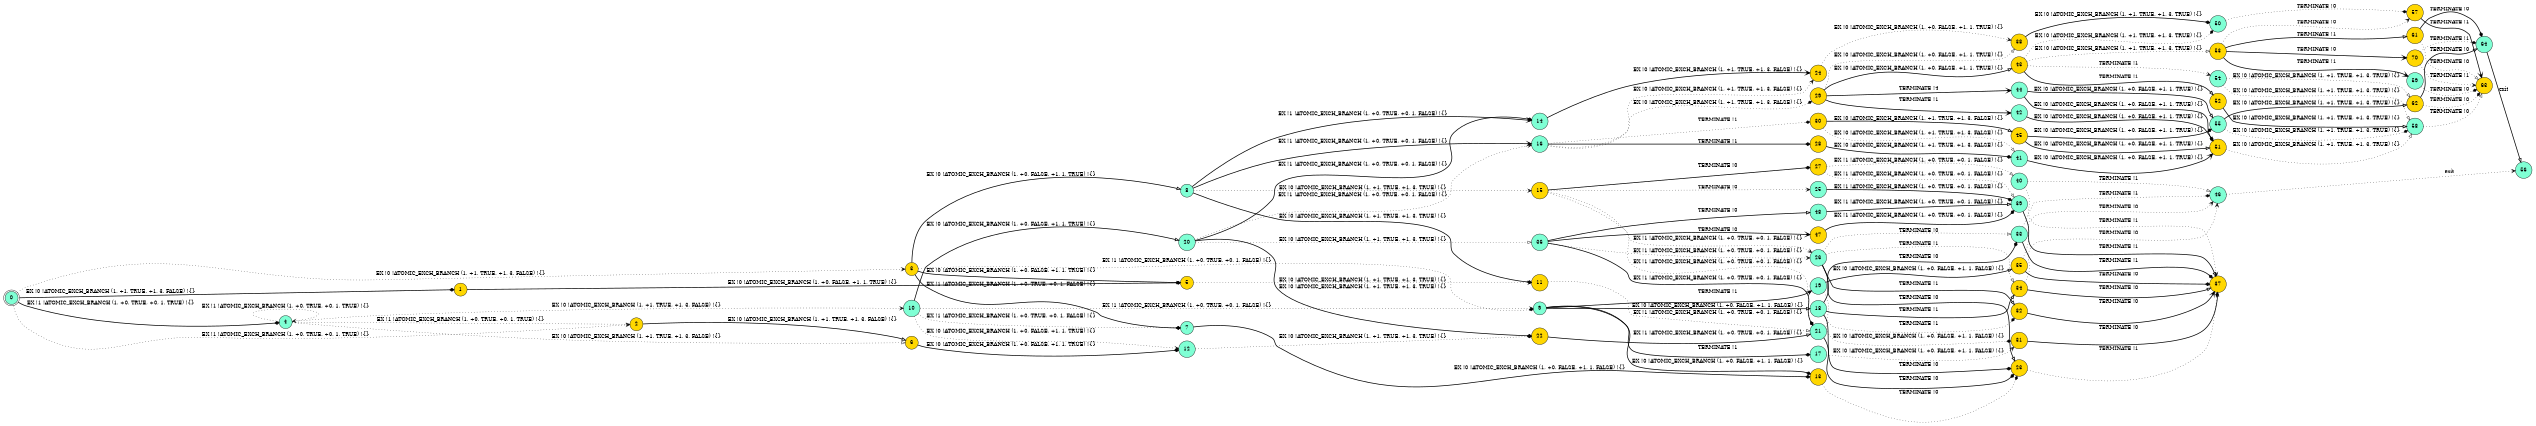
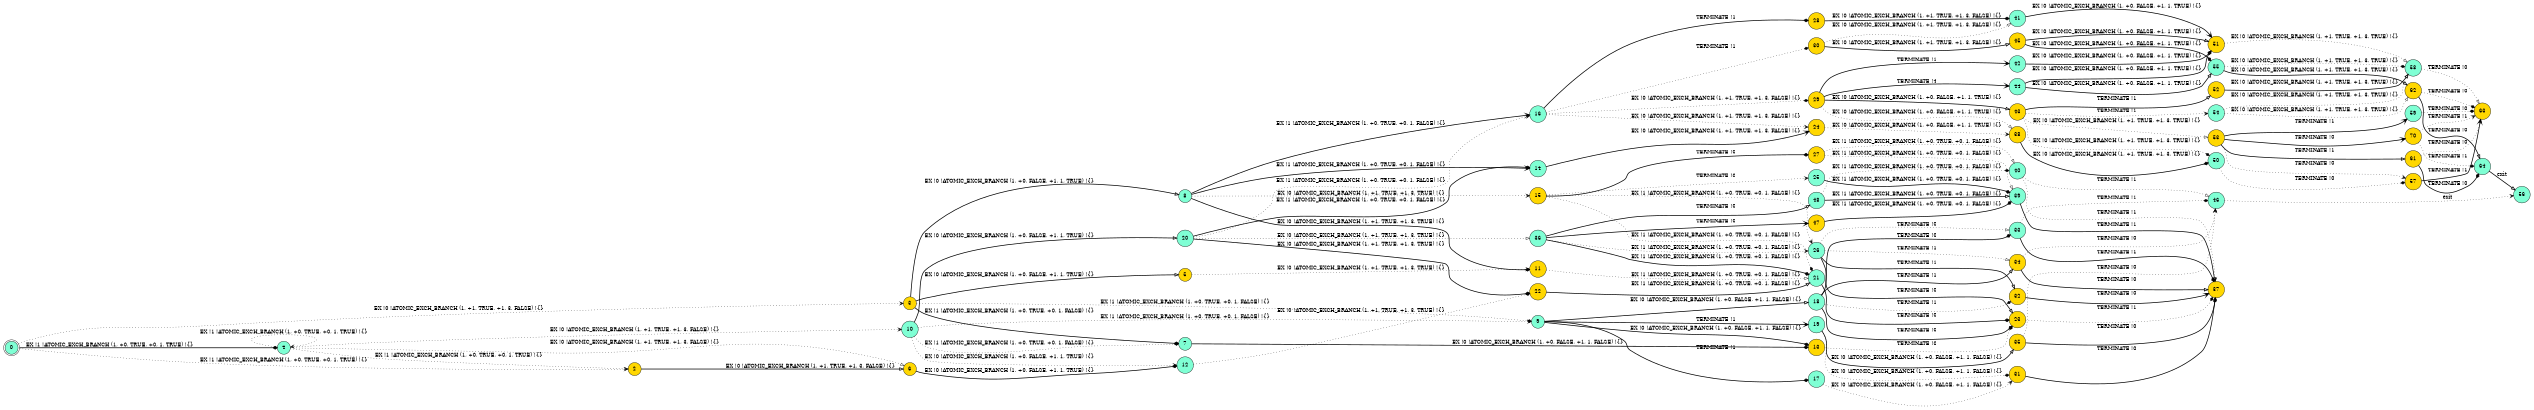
edge "48" -> "40": added, label "EX !1 !ATOMIC_EXCH_BRANCH (1, +0, TRUE, +0, 1, FALSE) !{}"
node "1": removed
